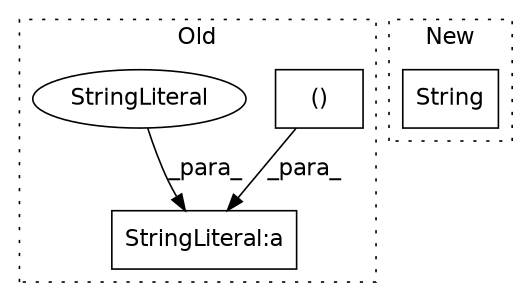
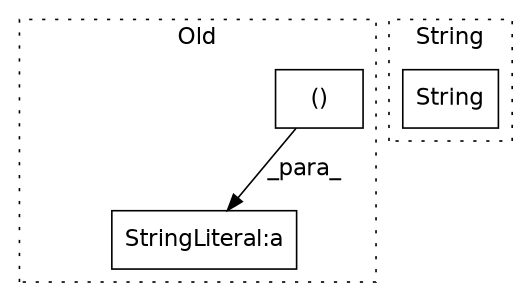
cluster "New": label "New" -> "String"
node "StringLiteral": removed
